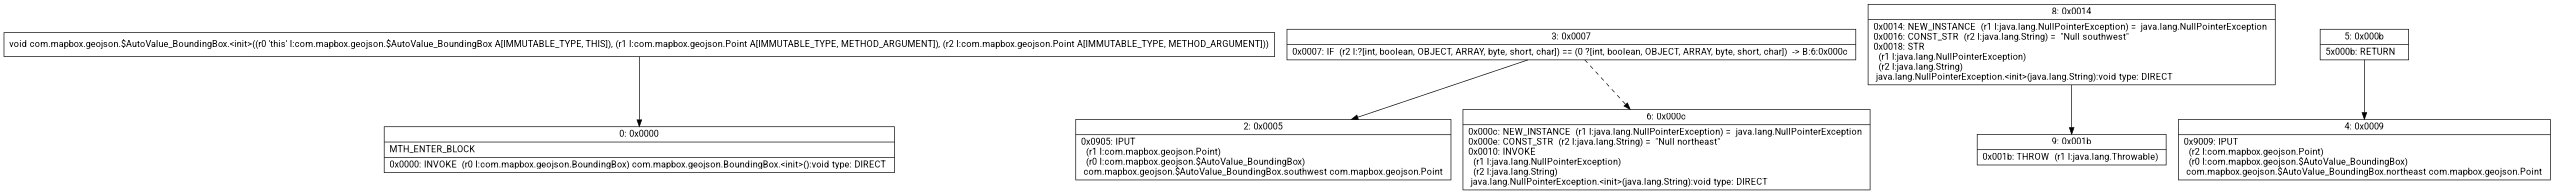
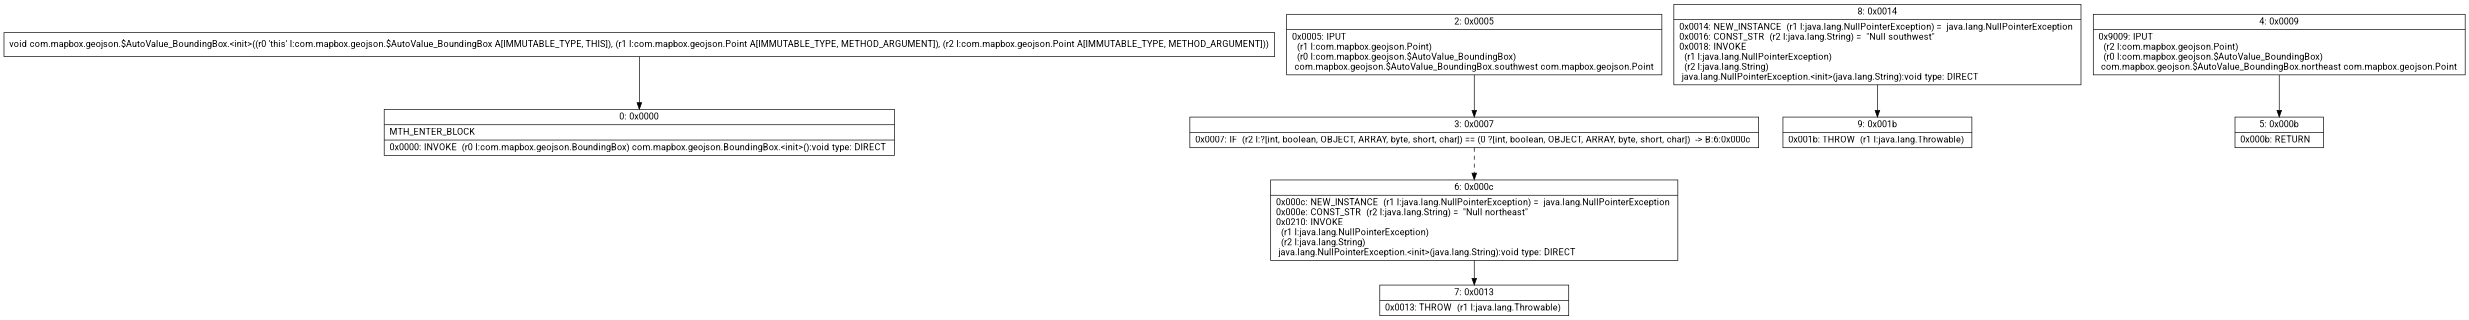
node "8: 0x0014": text "0x0018: STR" -> "0x0018: INVOKE"
node "5: 0x000b": text "5x000b: RETURN" -> "0x000b: RETURN"
edge "5: 0x000b" -> "4: 0x0009": reversed
edge "3: 0x0007" -> "2: 0x0005": reversed
node "2: 0x0005": text "0x0905: IPUT" -> "0x0005: IPUT"
node "6: 0x000c": text "0x0010: INVOKE" -> "0x0210: INVOKE"
node "7: 0x0013": added
